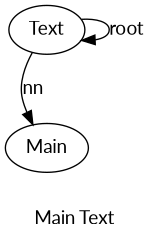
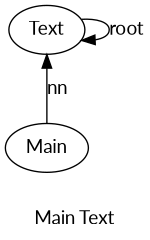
edge "Text" -> "Main": reversed
